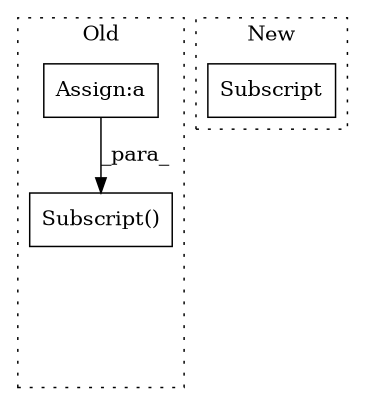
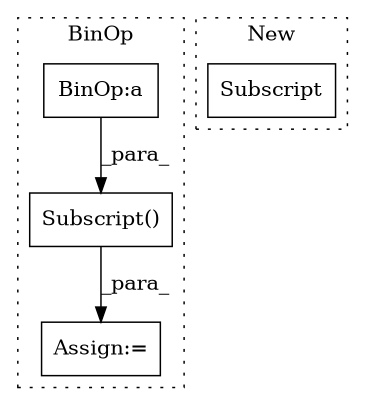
cluster "Old": label "Old" -> "BinOp"
node "Assign:a": label "Assign:a" -> "BinOp:a"
node "Assign:=": added
